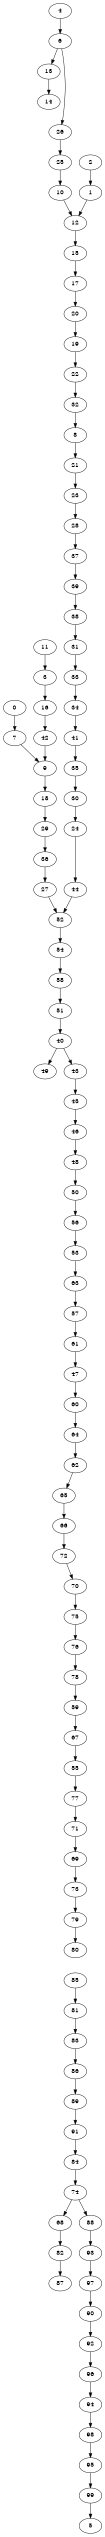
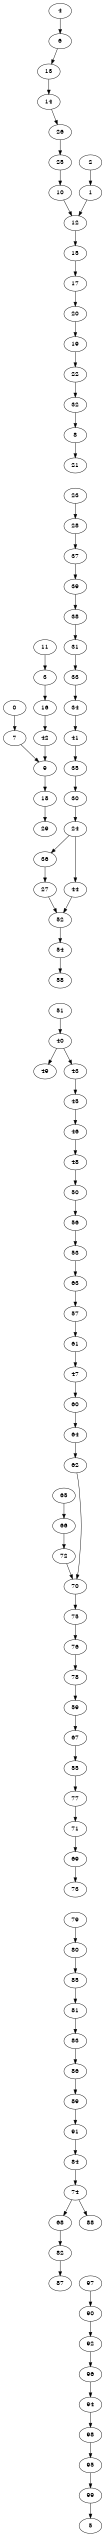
edge "6" -> "26": now "14" -> "26"
edge "21" -> "23": removed
edge "29" -> "36": now "24" -> "36"
edge "58" -> "51": removed
edge "62" -> "65": now "62" -> "70"
edge "73" -> "79": removed
edge "80" -> "85": added
node "93": removed
